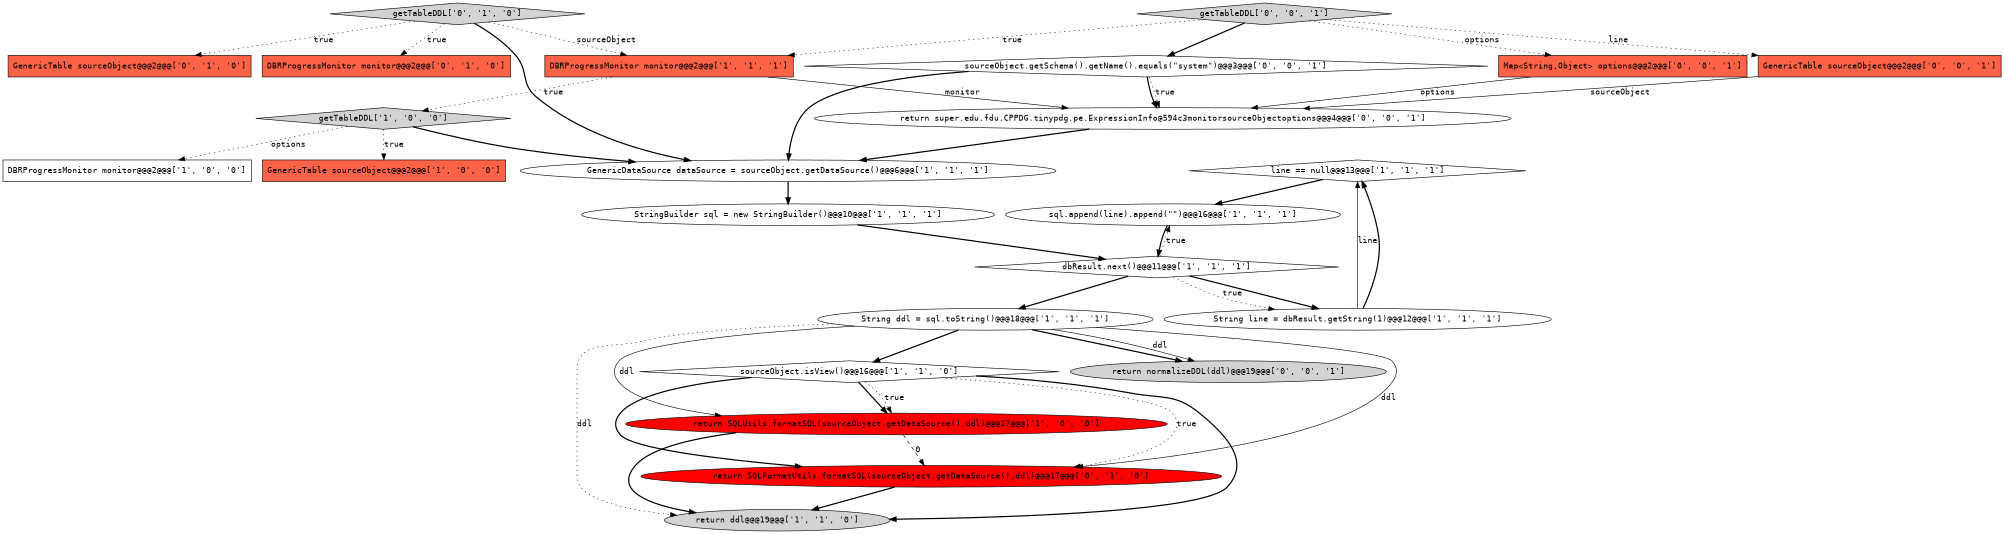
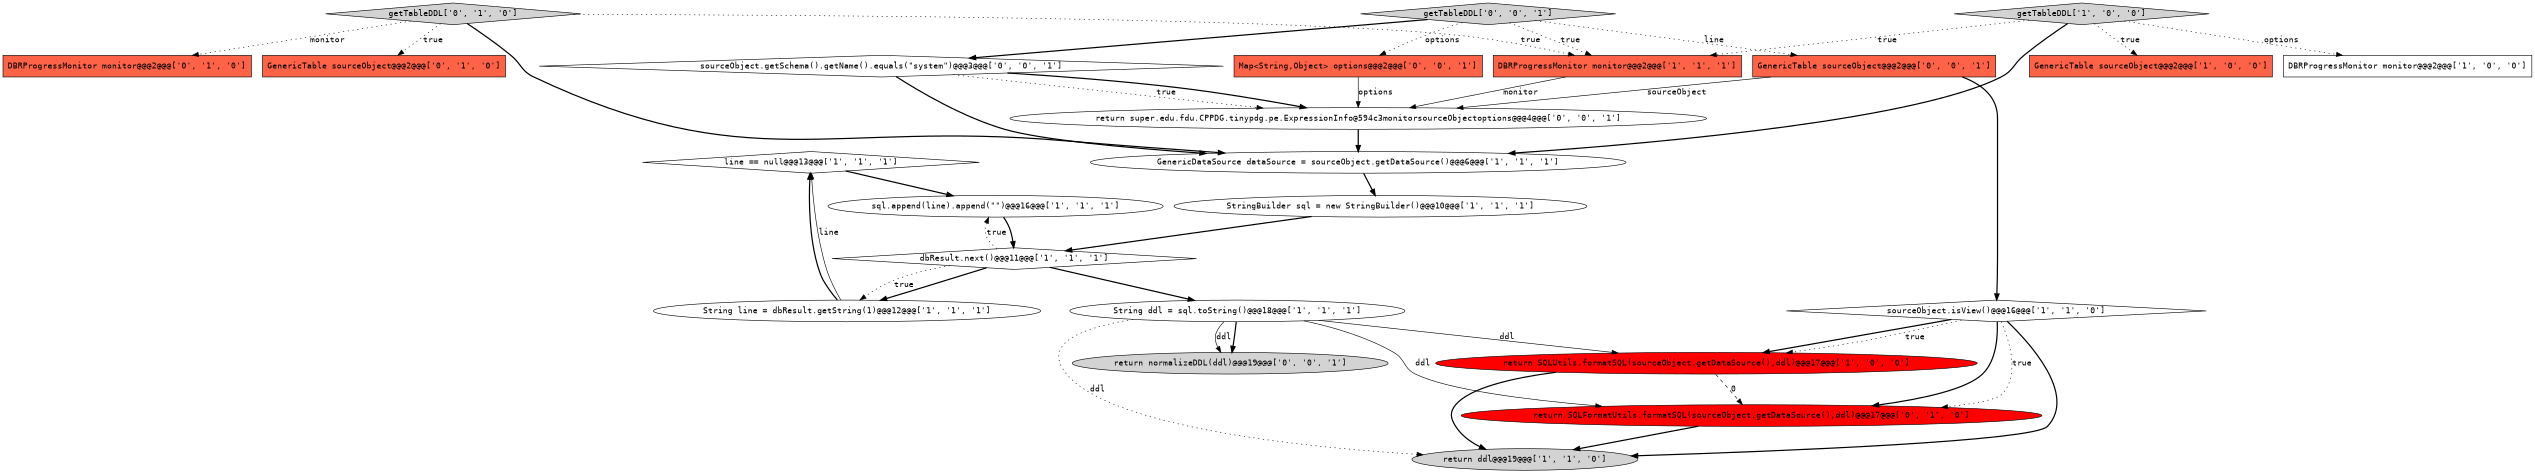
edge "getTableDDL['0', '1', '0']" -> "DBRProgressMonitor monitor@@@2@@@['0', '1', '0']": label "true" -> "monitor"
edge "getTableDDL['0', '1', '0']" -> "DBRProgressMonitor monitor@@@2@@@['1', '1', '1']": label "sourceObject" -> "true"
edge "DBRProgressMonitor monitor@@@2@@@['1', '1', '1']" -> "getTableDDL['1', '0', '0']": reversed
edge "String ddl = sql.toString()@@@18@@@['1', '1', '1']" -> "sourceObject.isView()@@@16@@@['1', '1', '0']": now "GenericTable sourceObject@@@2@@@['0', '0', '1']" -> "sourceObject.isView()@@@16@@@['1', '1', '0']"
